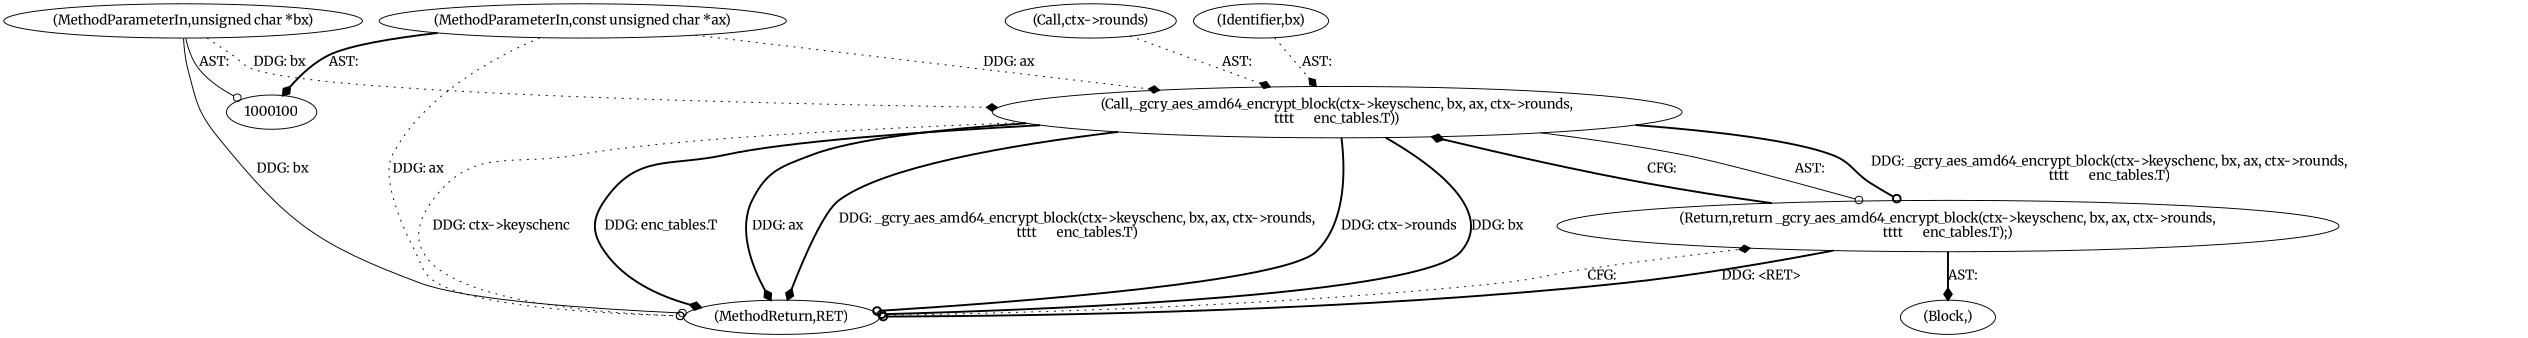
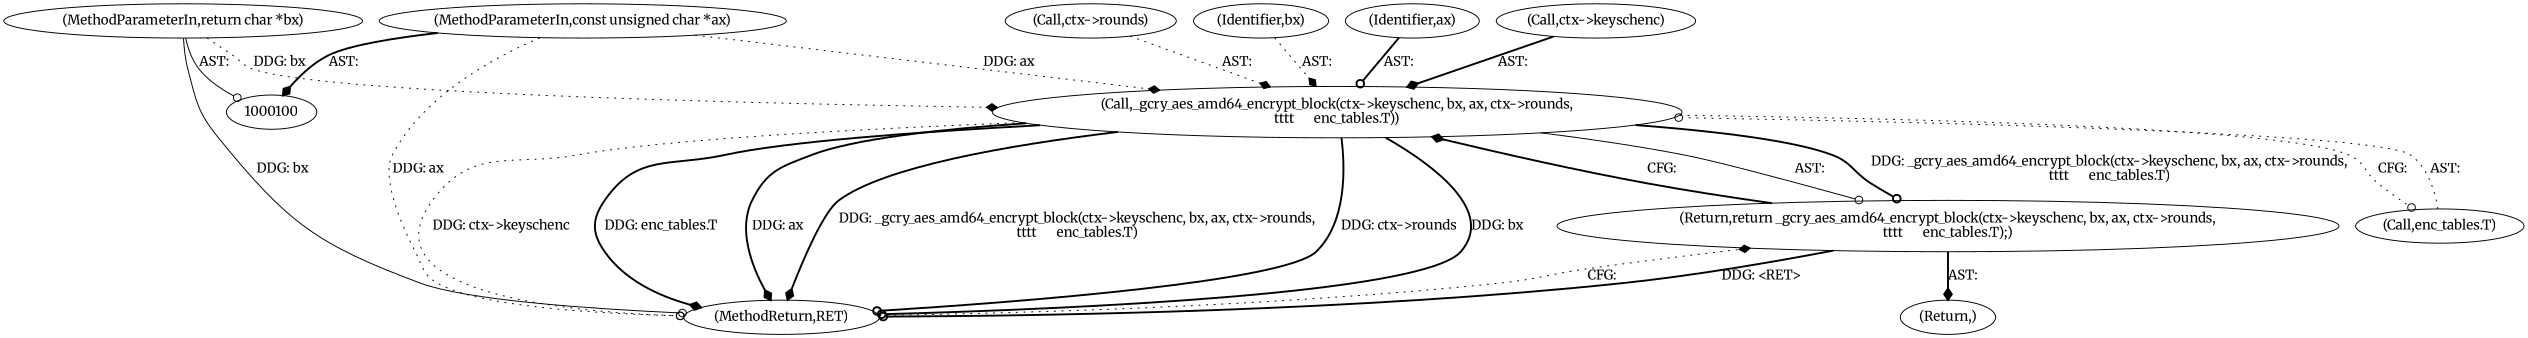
node "(MethodParameterIn,unsigned char *bx)": label "(MethodParameterIn,unsigned char *bx)" -> "(MethodParameterIn,return char *bx)"
node "(Identifier,ax)": added
node "(Call,ctx->keyschenc)": added
node "(Call,enc_tables.T)": added
node "(Block,)": label "(Block,)" -> "(Return,)"
